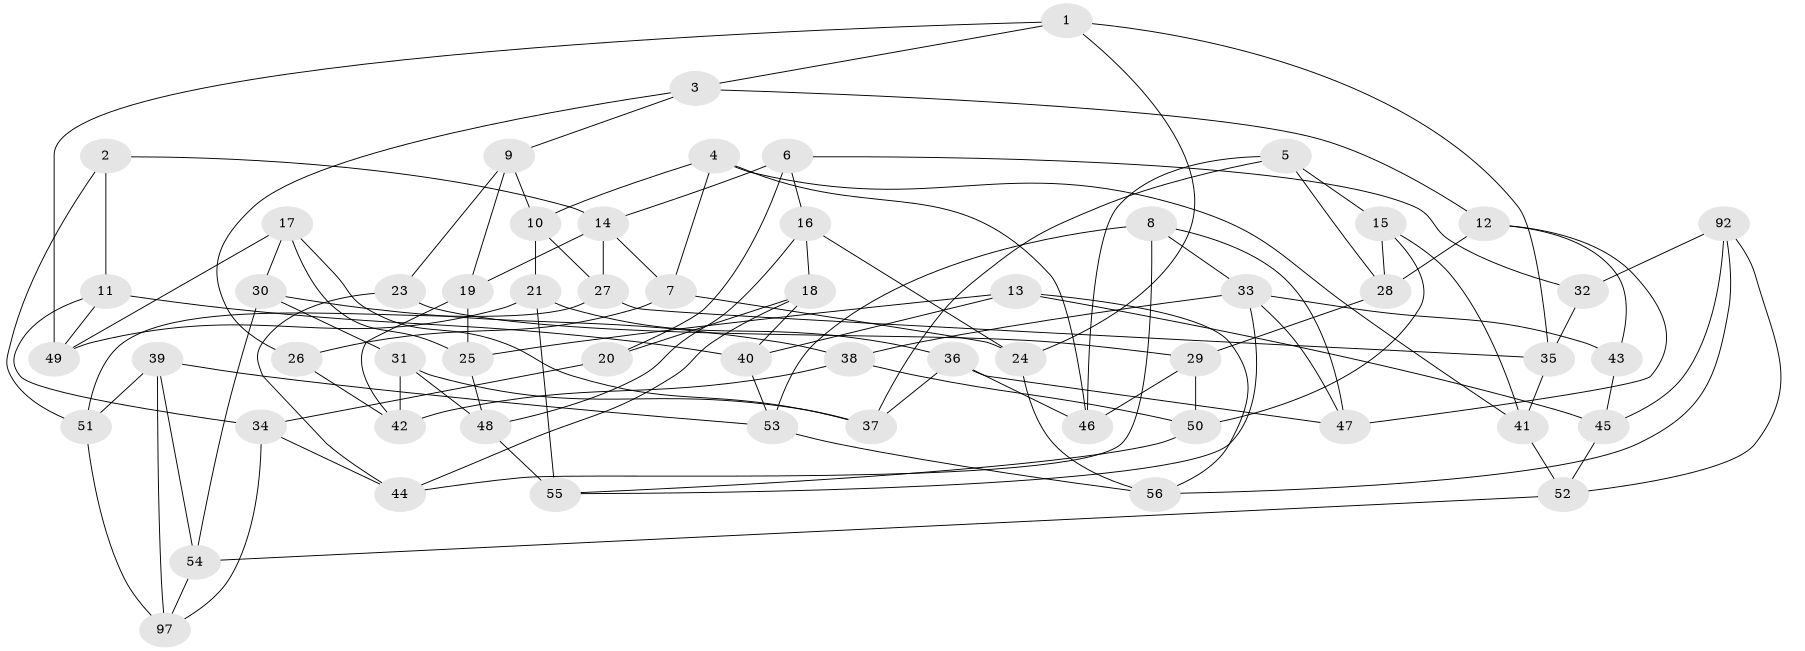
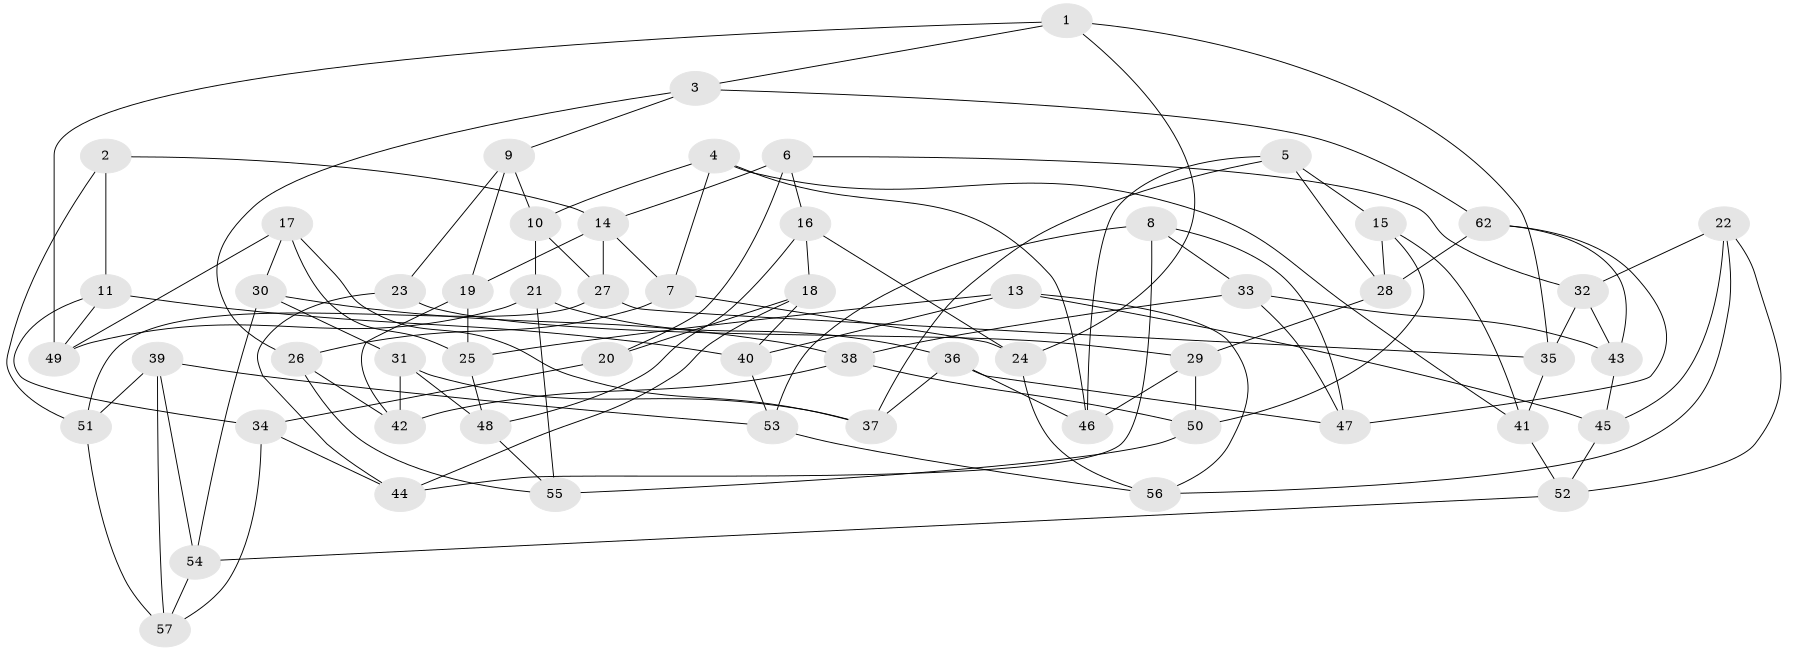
node "12": label "12" -> "62"
node "92": label "92" -> "22"
edge "32" -- "43": added
edge "33" -- "55": now "26" -- "55"
node "97": label "97" -> "57"
